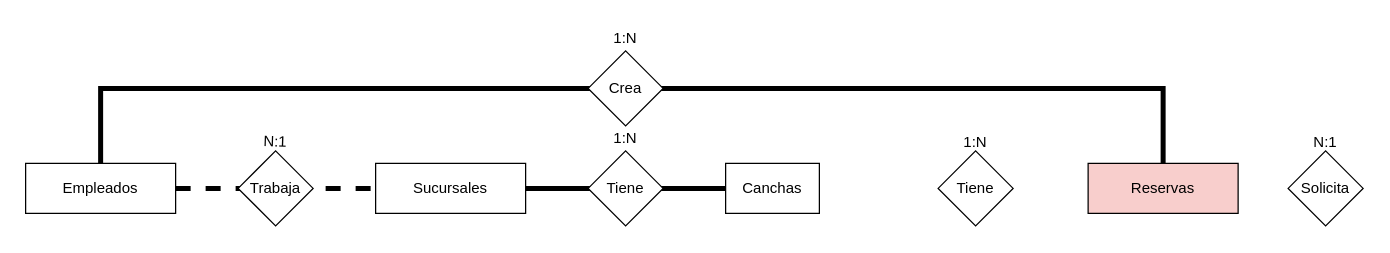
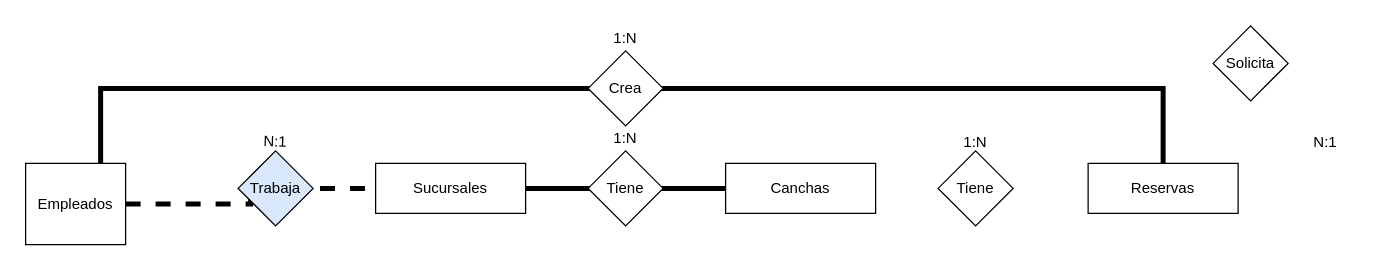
node "Empleados": size 150x50 -> 100x81
node "Trabaja": fillcolor #ffffff -> #dae8fc
node "Canchas": size 94x50 -> 150x50
node "Reservas": fillcolor #f8cecc -> #ffffff
node "Solicita": moved (1326, 188) -> (1251, 63)
